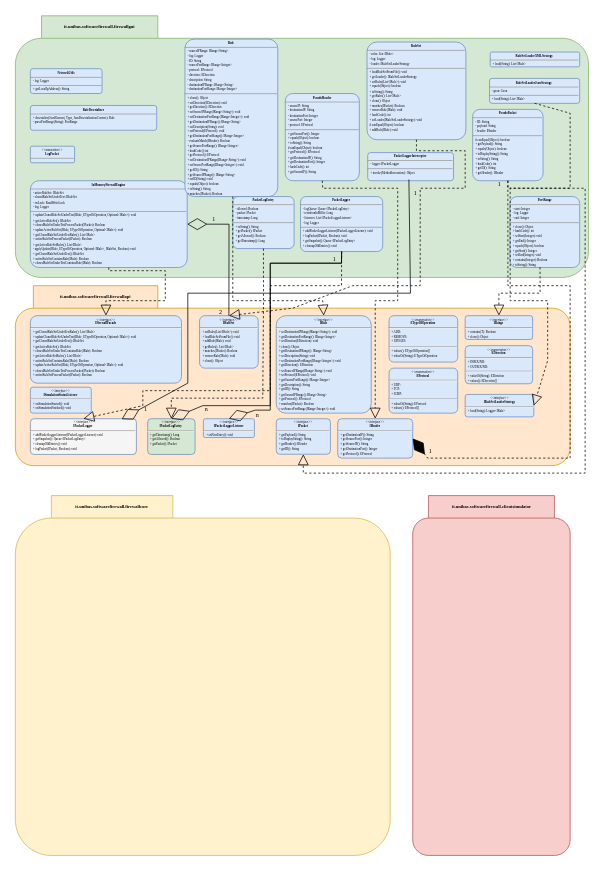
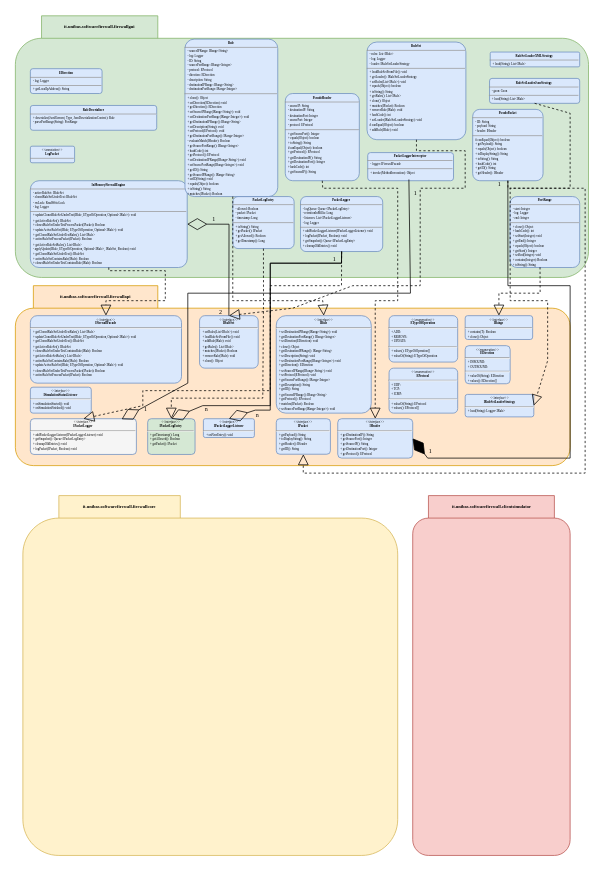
node "NetworkUtils - log: Logger + getLocalIpAddress(): String": label "NetworkUtils - log: Logger + getLocalIpAddress(): String" -> "EDirection - log: Logger + getLocalIpAddress(): String"
node "PacketLoggerInterceptor - logger: IPacketLogger + invoke(MethodInvocation): Object": label "PacketLoggerInterceptor - logger: IPacketLogger + invoke(MethodInvocation): Object" -> "PacketLoggerInterceptor - logger: IFirewallFacade + invoke(MethodInvocation): Object"
node "<<enumeration>> EDirection + INBOUND: + OUTBOUND: + valueOf(String): EDirection + values(): EDirection[]": size 68x38 -> 45x38
edge "PseudoPacket - ID: String - payload: String - header: IHeader # canEqual(Object): boolean + getPayload(): String + equals(Object): boolean + toDisplayString(): String + toString(): String + hashCode(): int + getID(): String + getHeader(): IHeader" -> "<<interface>> IHeader + getDestinationIP(): String + getSourcePort(): Integer + getSourceIP(): String + getDestinationPort(): Integer + getProtocol(): EProtocol": style dashed -> solid
node "it.unibas.softwarefirewall.firewallcore": moved (203, 675) -> (210, 675)
